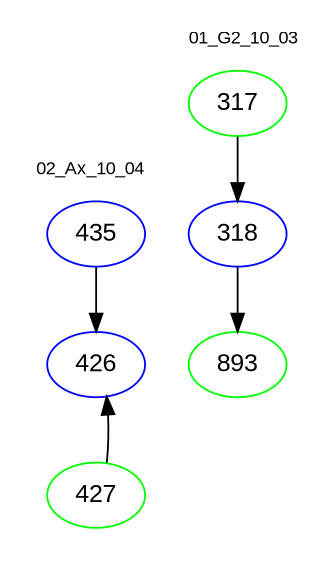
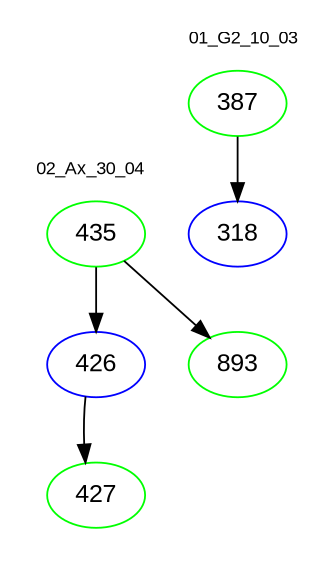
node "317": label "317" -> "387"
cluster "02_Ax_10_04": label "02_Ax_10_04" -> "02_Ax_30_04"
node "435": color blue -> green
edge "318" -> "893": now "435" -> "893"
edge "427" -> "426": reversed
